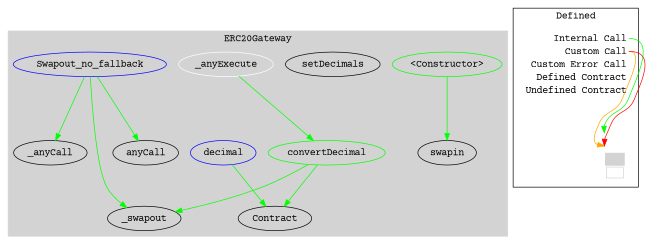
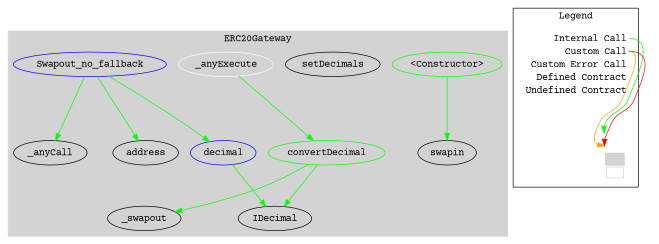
cluster "Defined": label "Defined" -> "Legend"
edge "Swapout_no_fallback" -> "_swapout": now "Swapout_no_fallback" -> "decimal"
node "anyCall": label "anyCall" -> "address"
node "Contract": label "Contract" -> "IDecimal"
